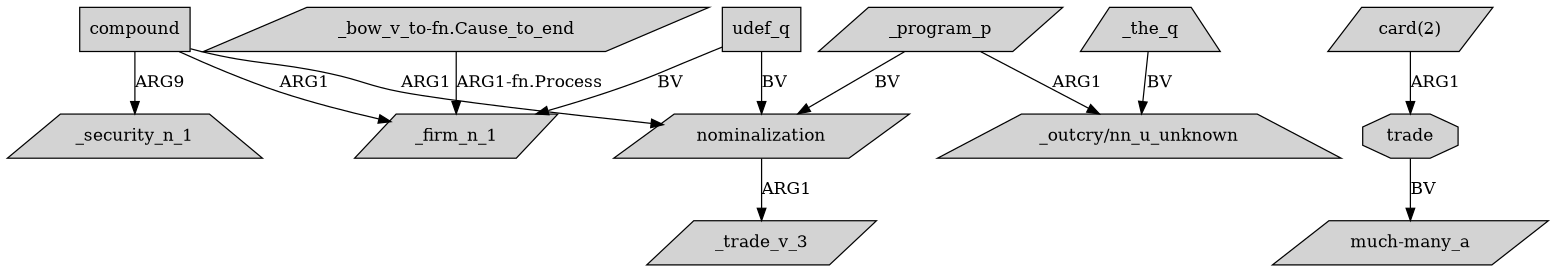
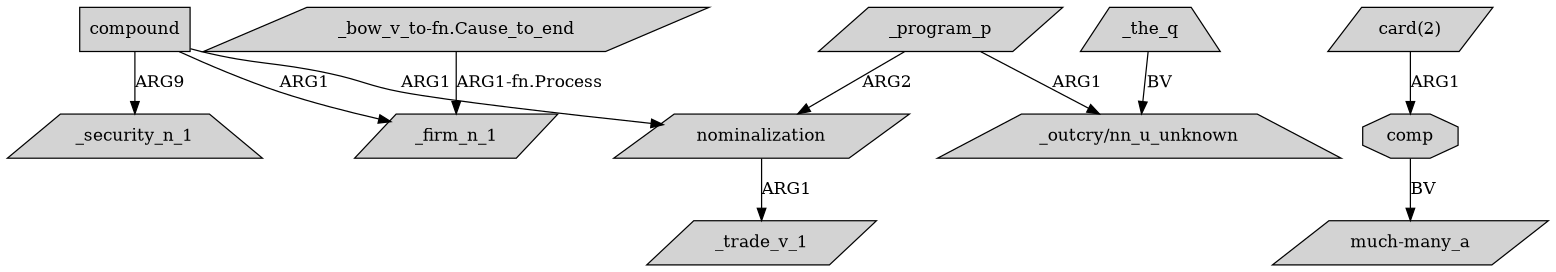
node "udef_q": removed
edge "_program_p" -> "nominalization": label "BV" -> "ARG2"
node "trade": label "trade" -> "comp"
node "_trade_v_3": label "_trade_v_3" -> "_trade_v_1"
